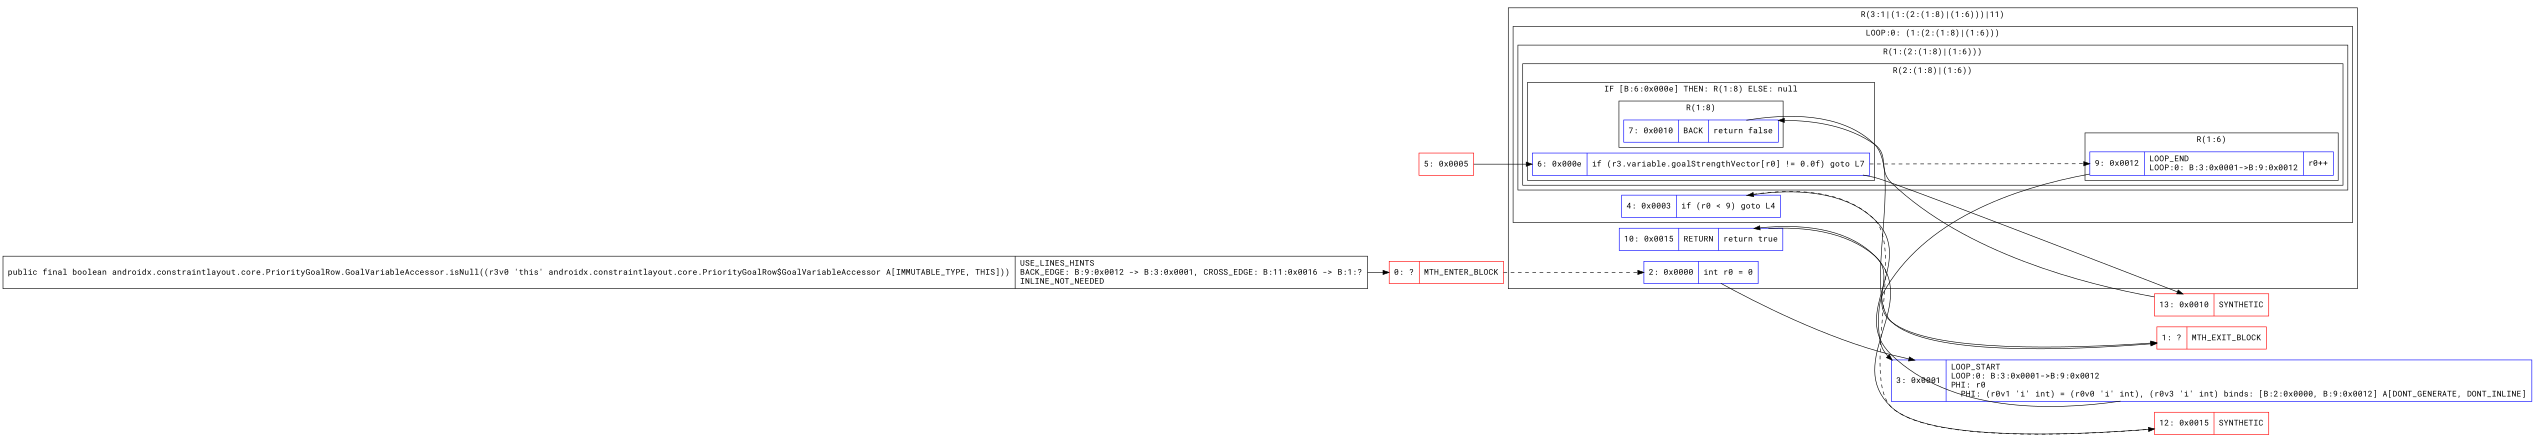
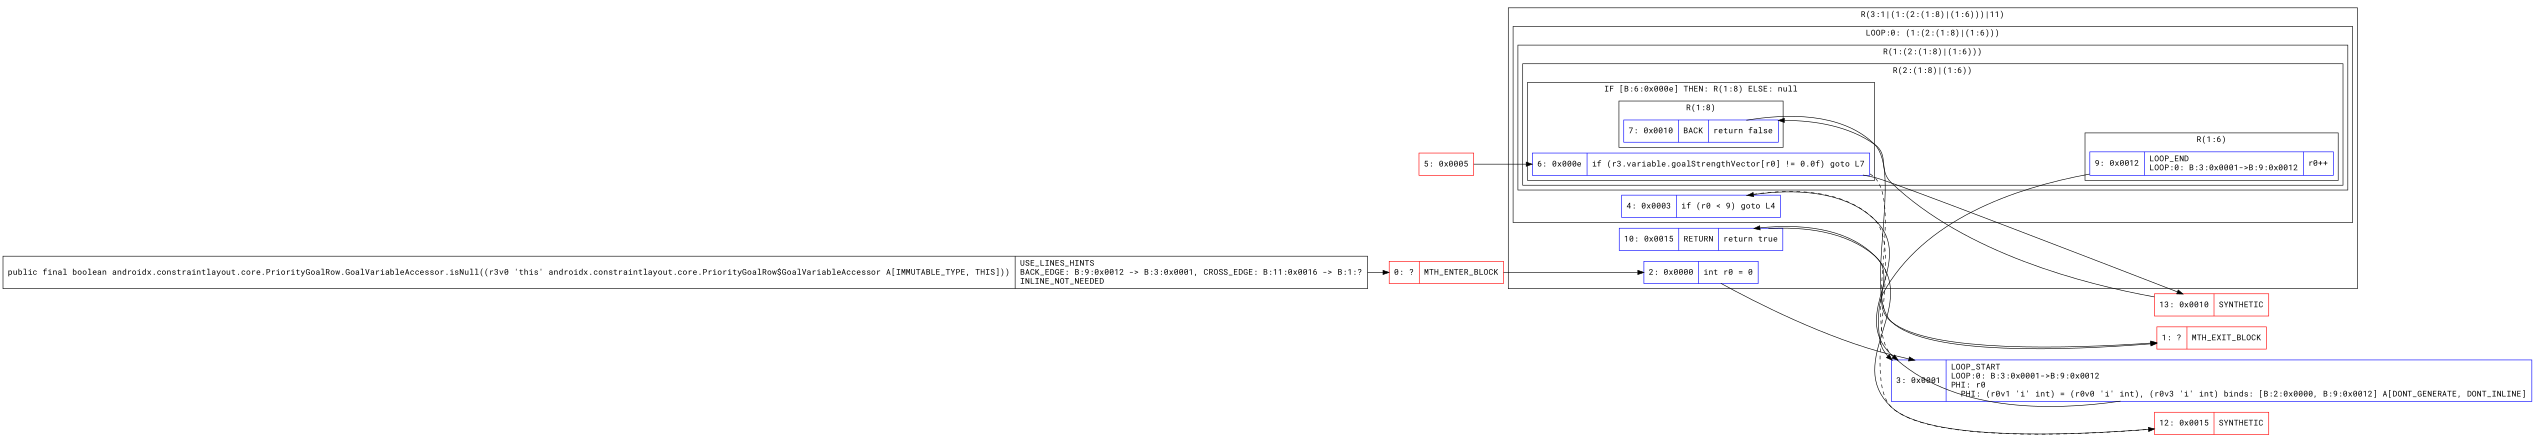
edge "6: 0x000e" -> "9: 0x0012": now "6: 0x000e" -> "3: 0x0001"
edge "0: ?" -> "2: 0x0000": style dashed -> solid
